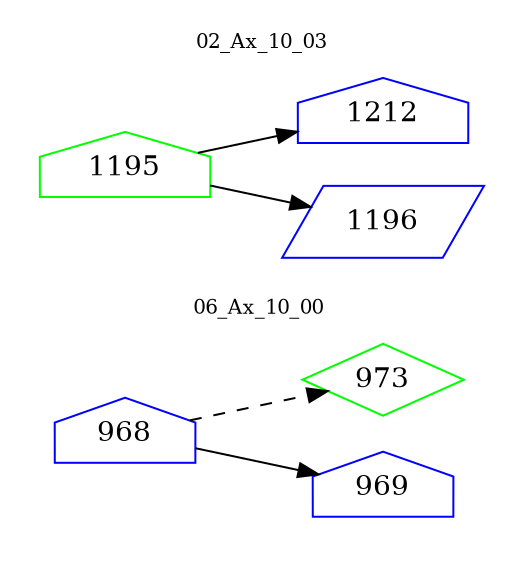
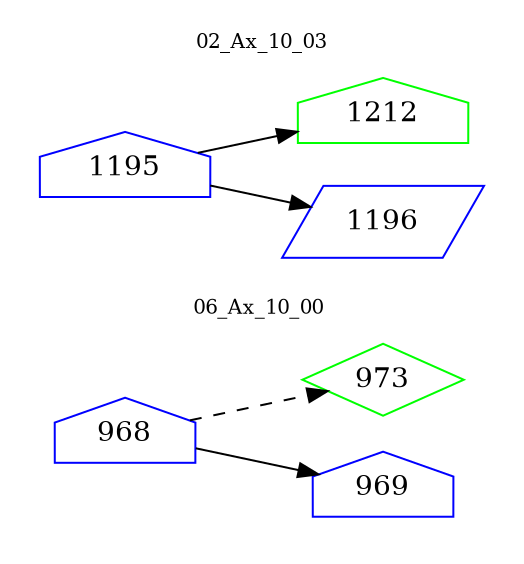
node "1212": color blue -> green
node "1195": color green -> blue
